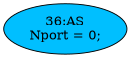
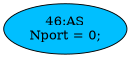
node "36:AS Nport = 0;": label "36:AS Nport = 0;" -> "46:AS Nport = 0;"
